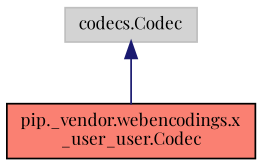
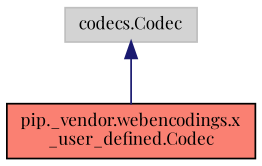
node "pip._vendor.webencodings.x _user_user.Codec": label "pip._vendor.webencodings.x _user_user.Codec" -> "pip._vendor.webencodings.x _user_defined.Codec"
